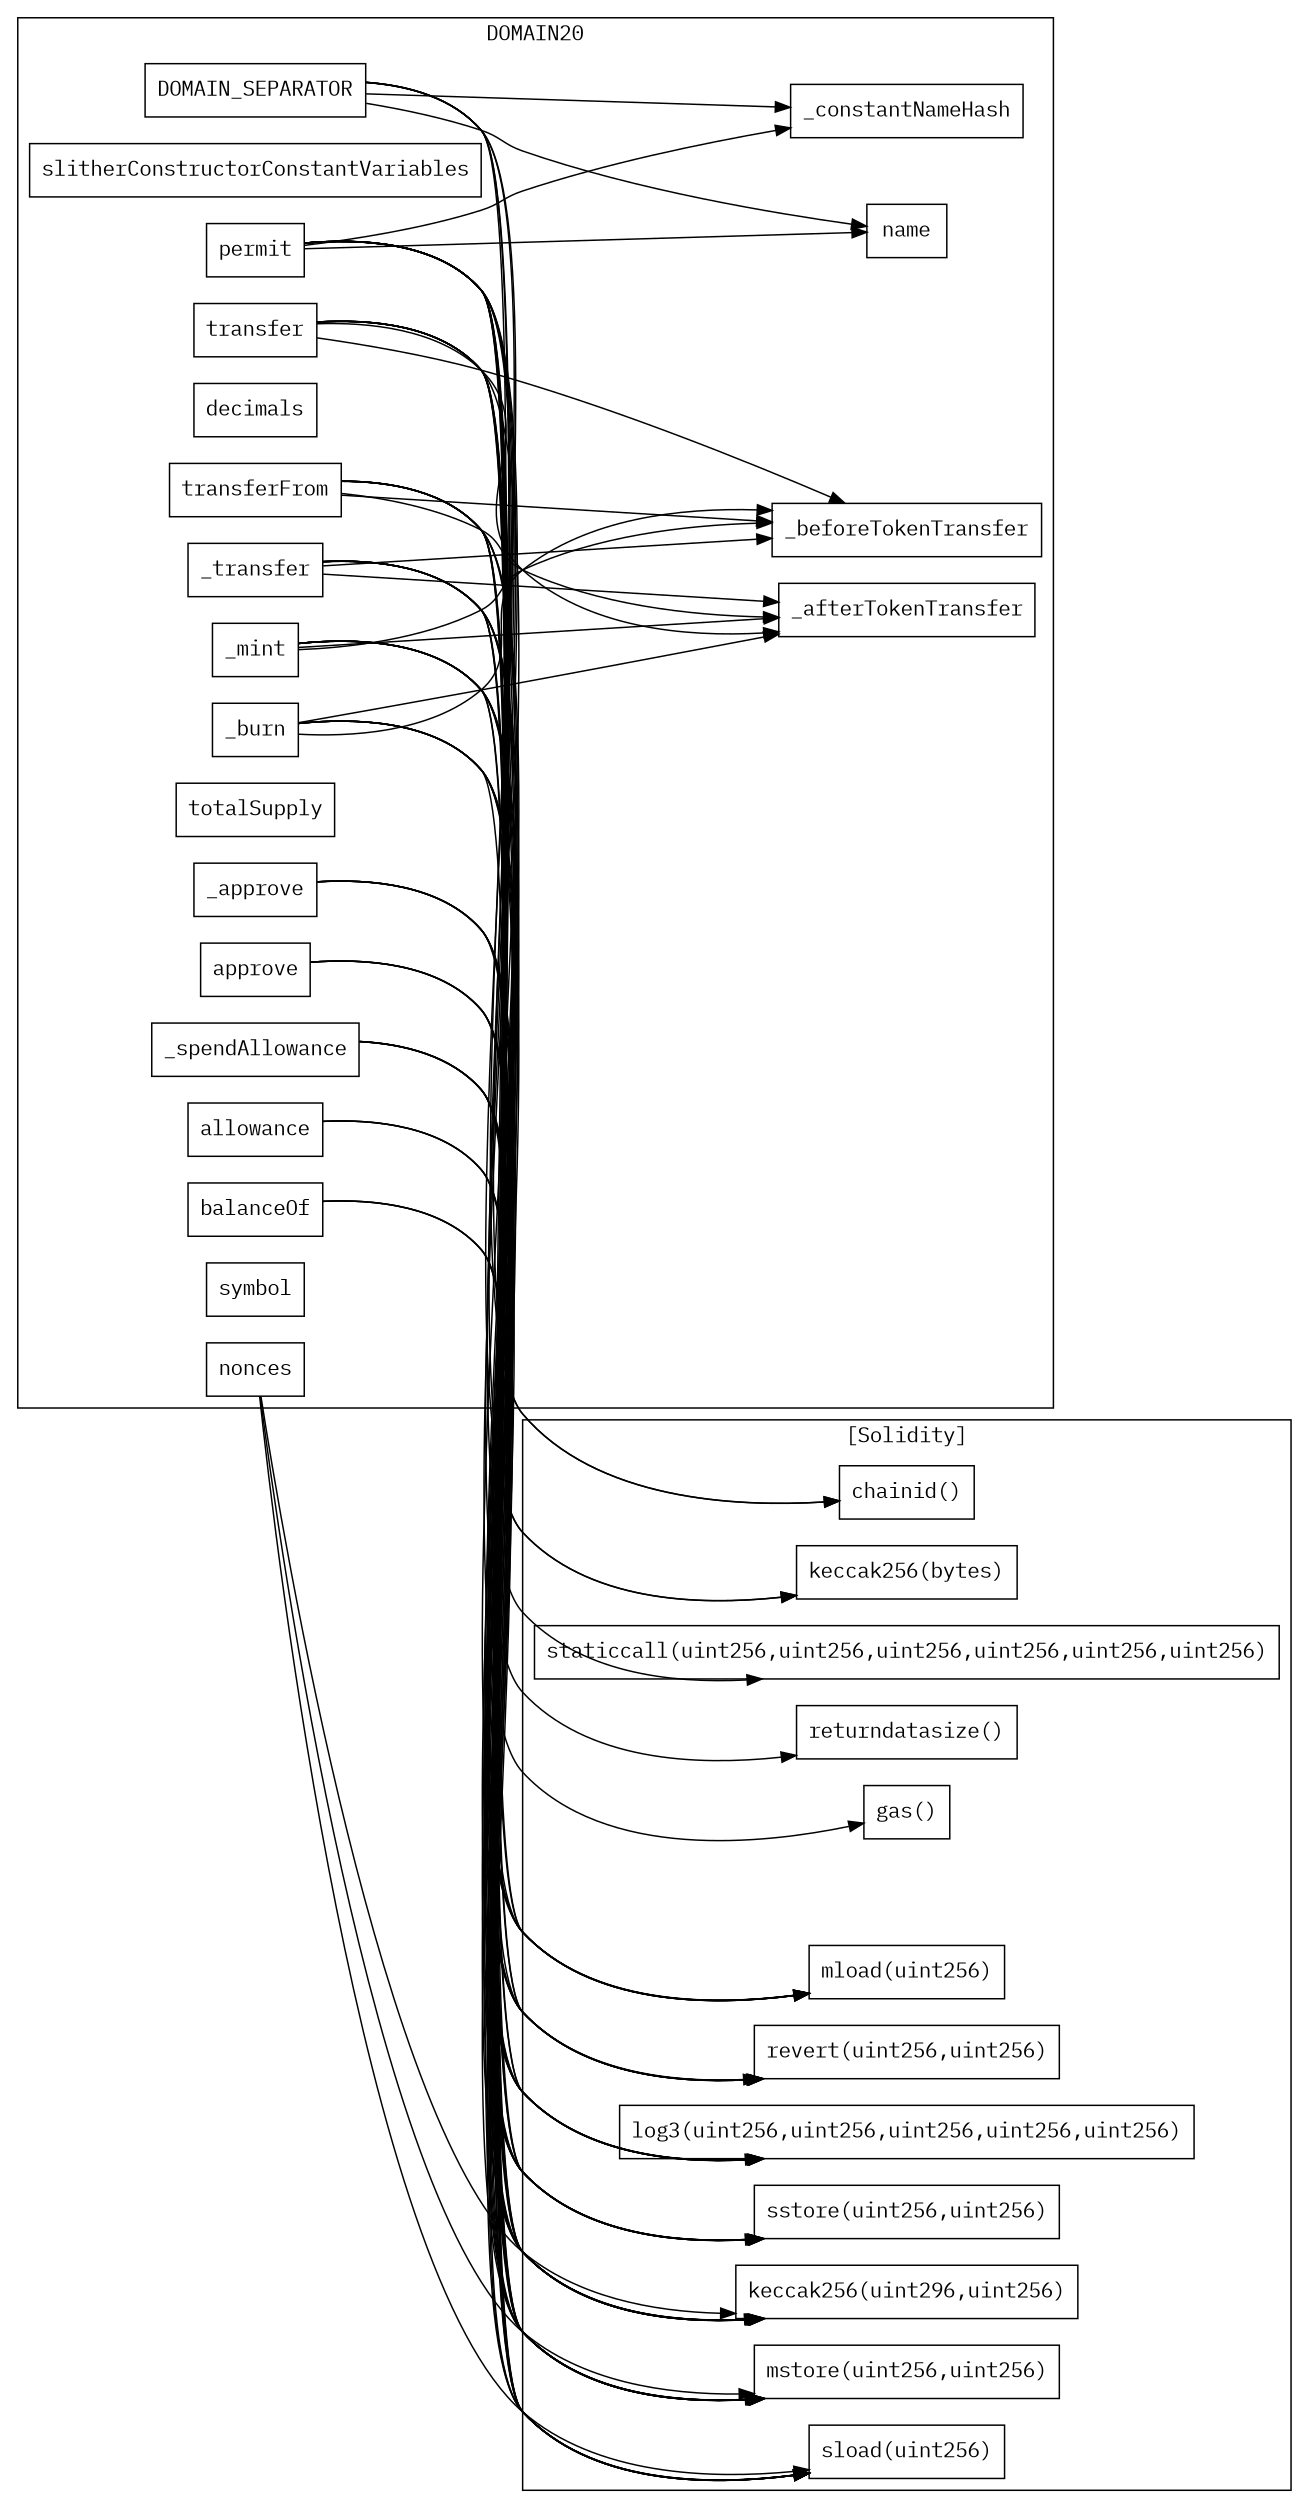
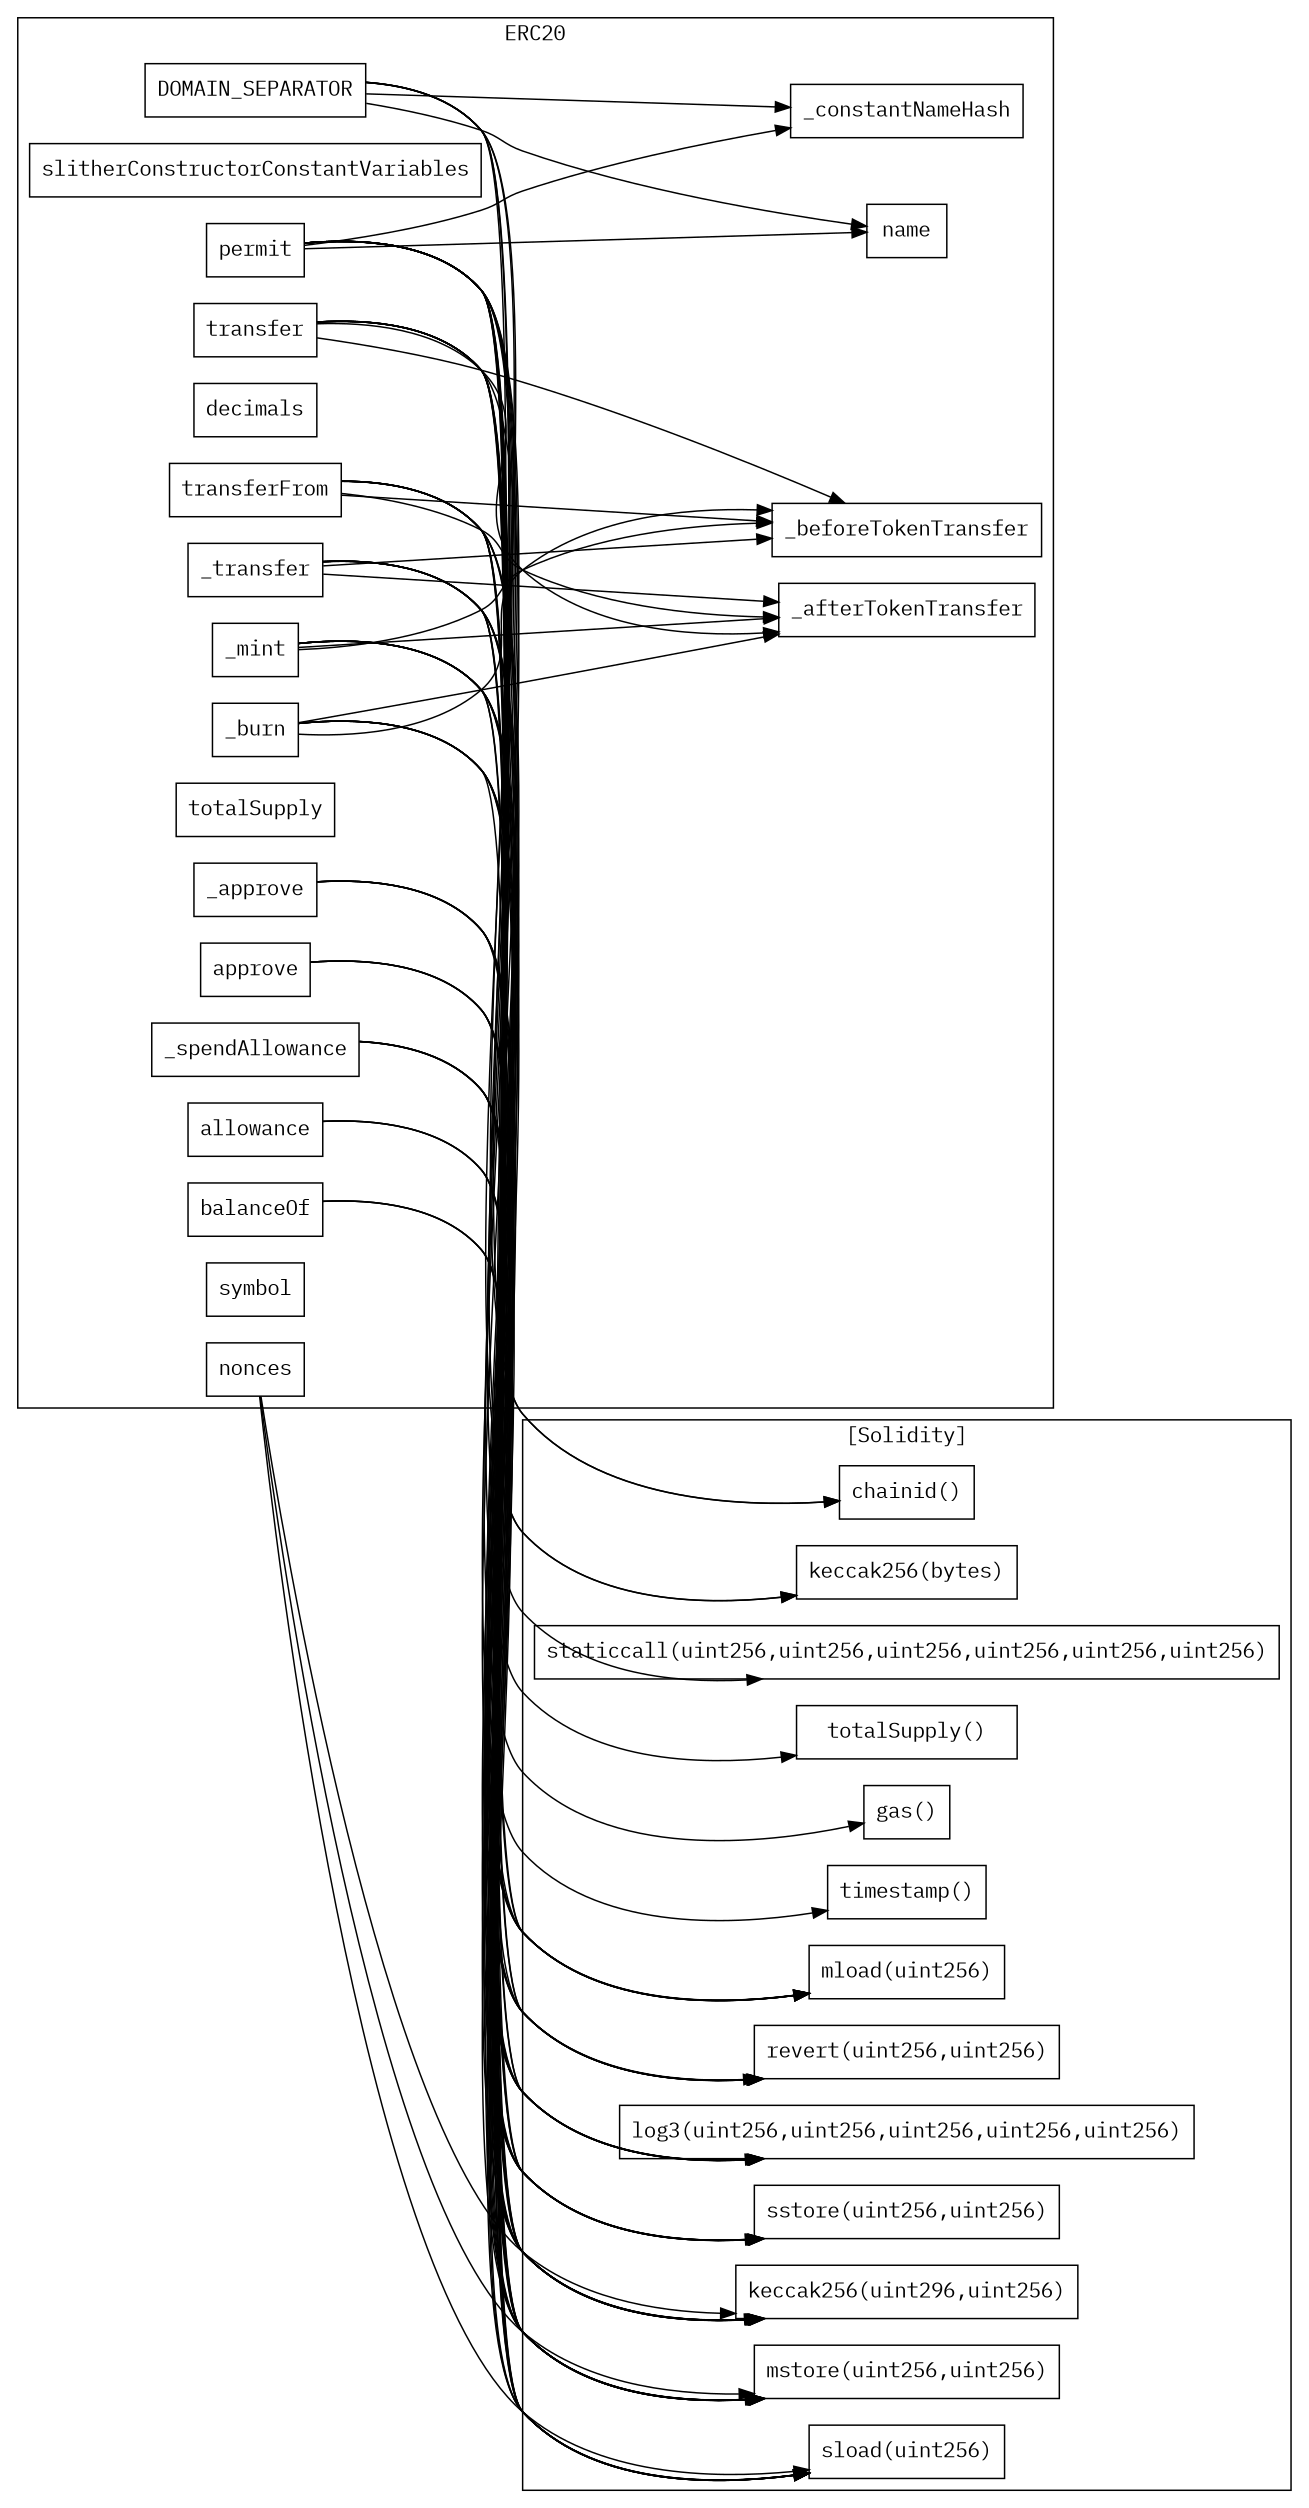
cluster "DOMAIN20": label "DOMAIN20" -> "ERC20"
node "returndatasize()": label "returndatasize()" -> "totalSupply()"
node "timestamp()": added
